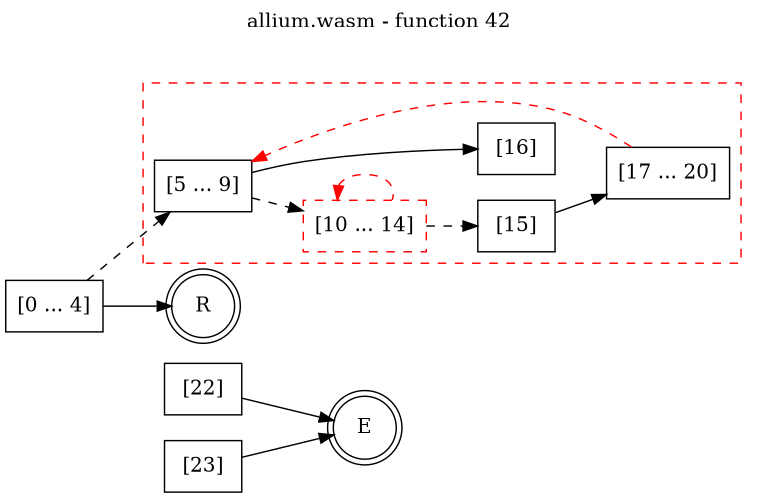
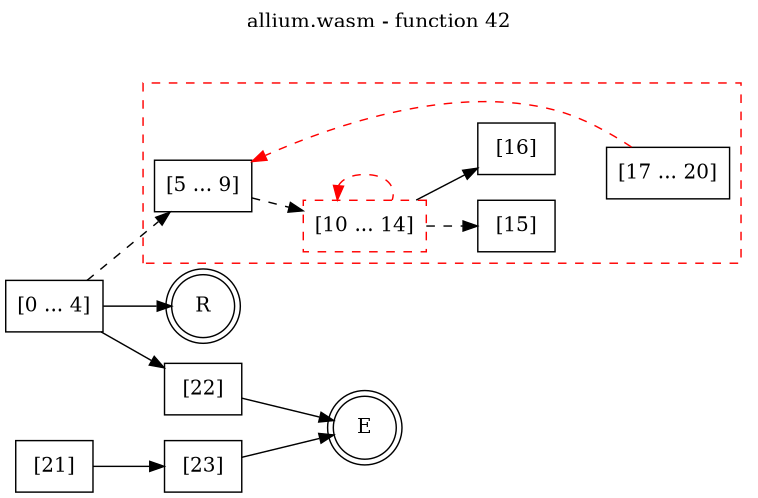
edge "[5 ... 9]" -> "[16]": now "[10 ... 14]" -> "[16]"
edge "[15]" -> "[17 ... 20]": removed
edge "[0 ... 4]" -> "[22]": added
node "[21]": added
